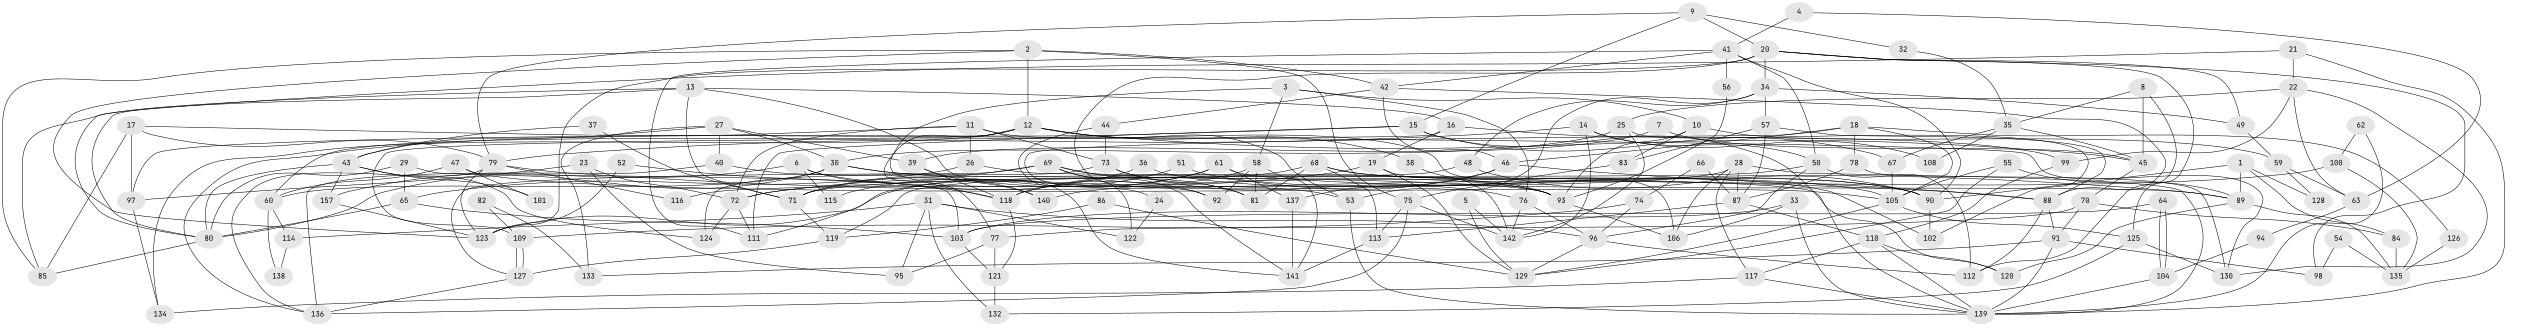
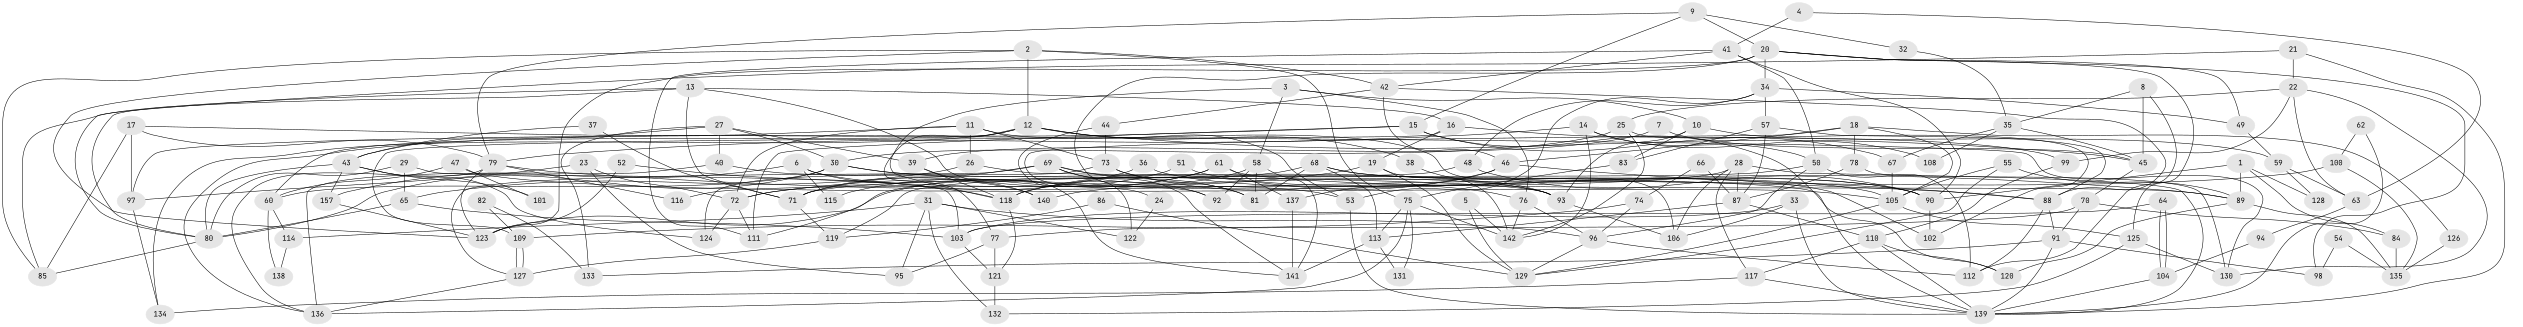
node "56": removed
node "131": added
